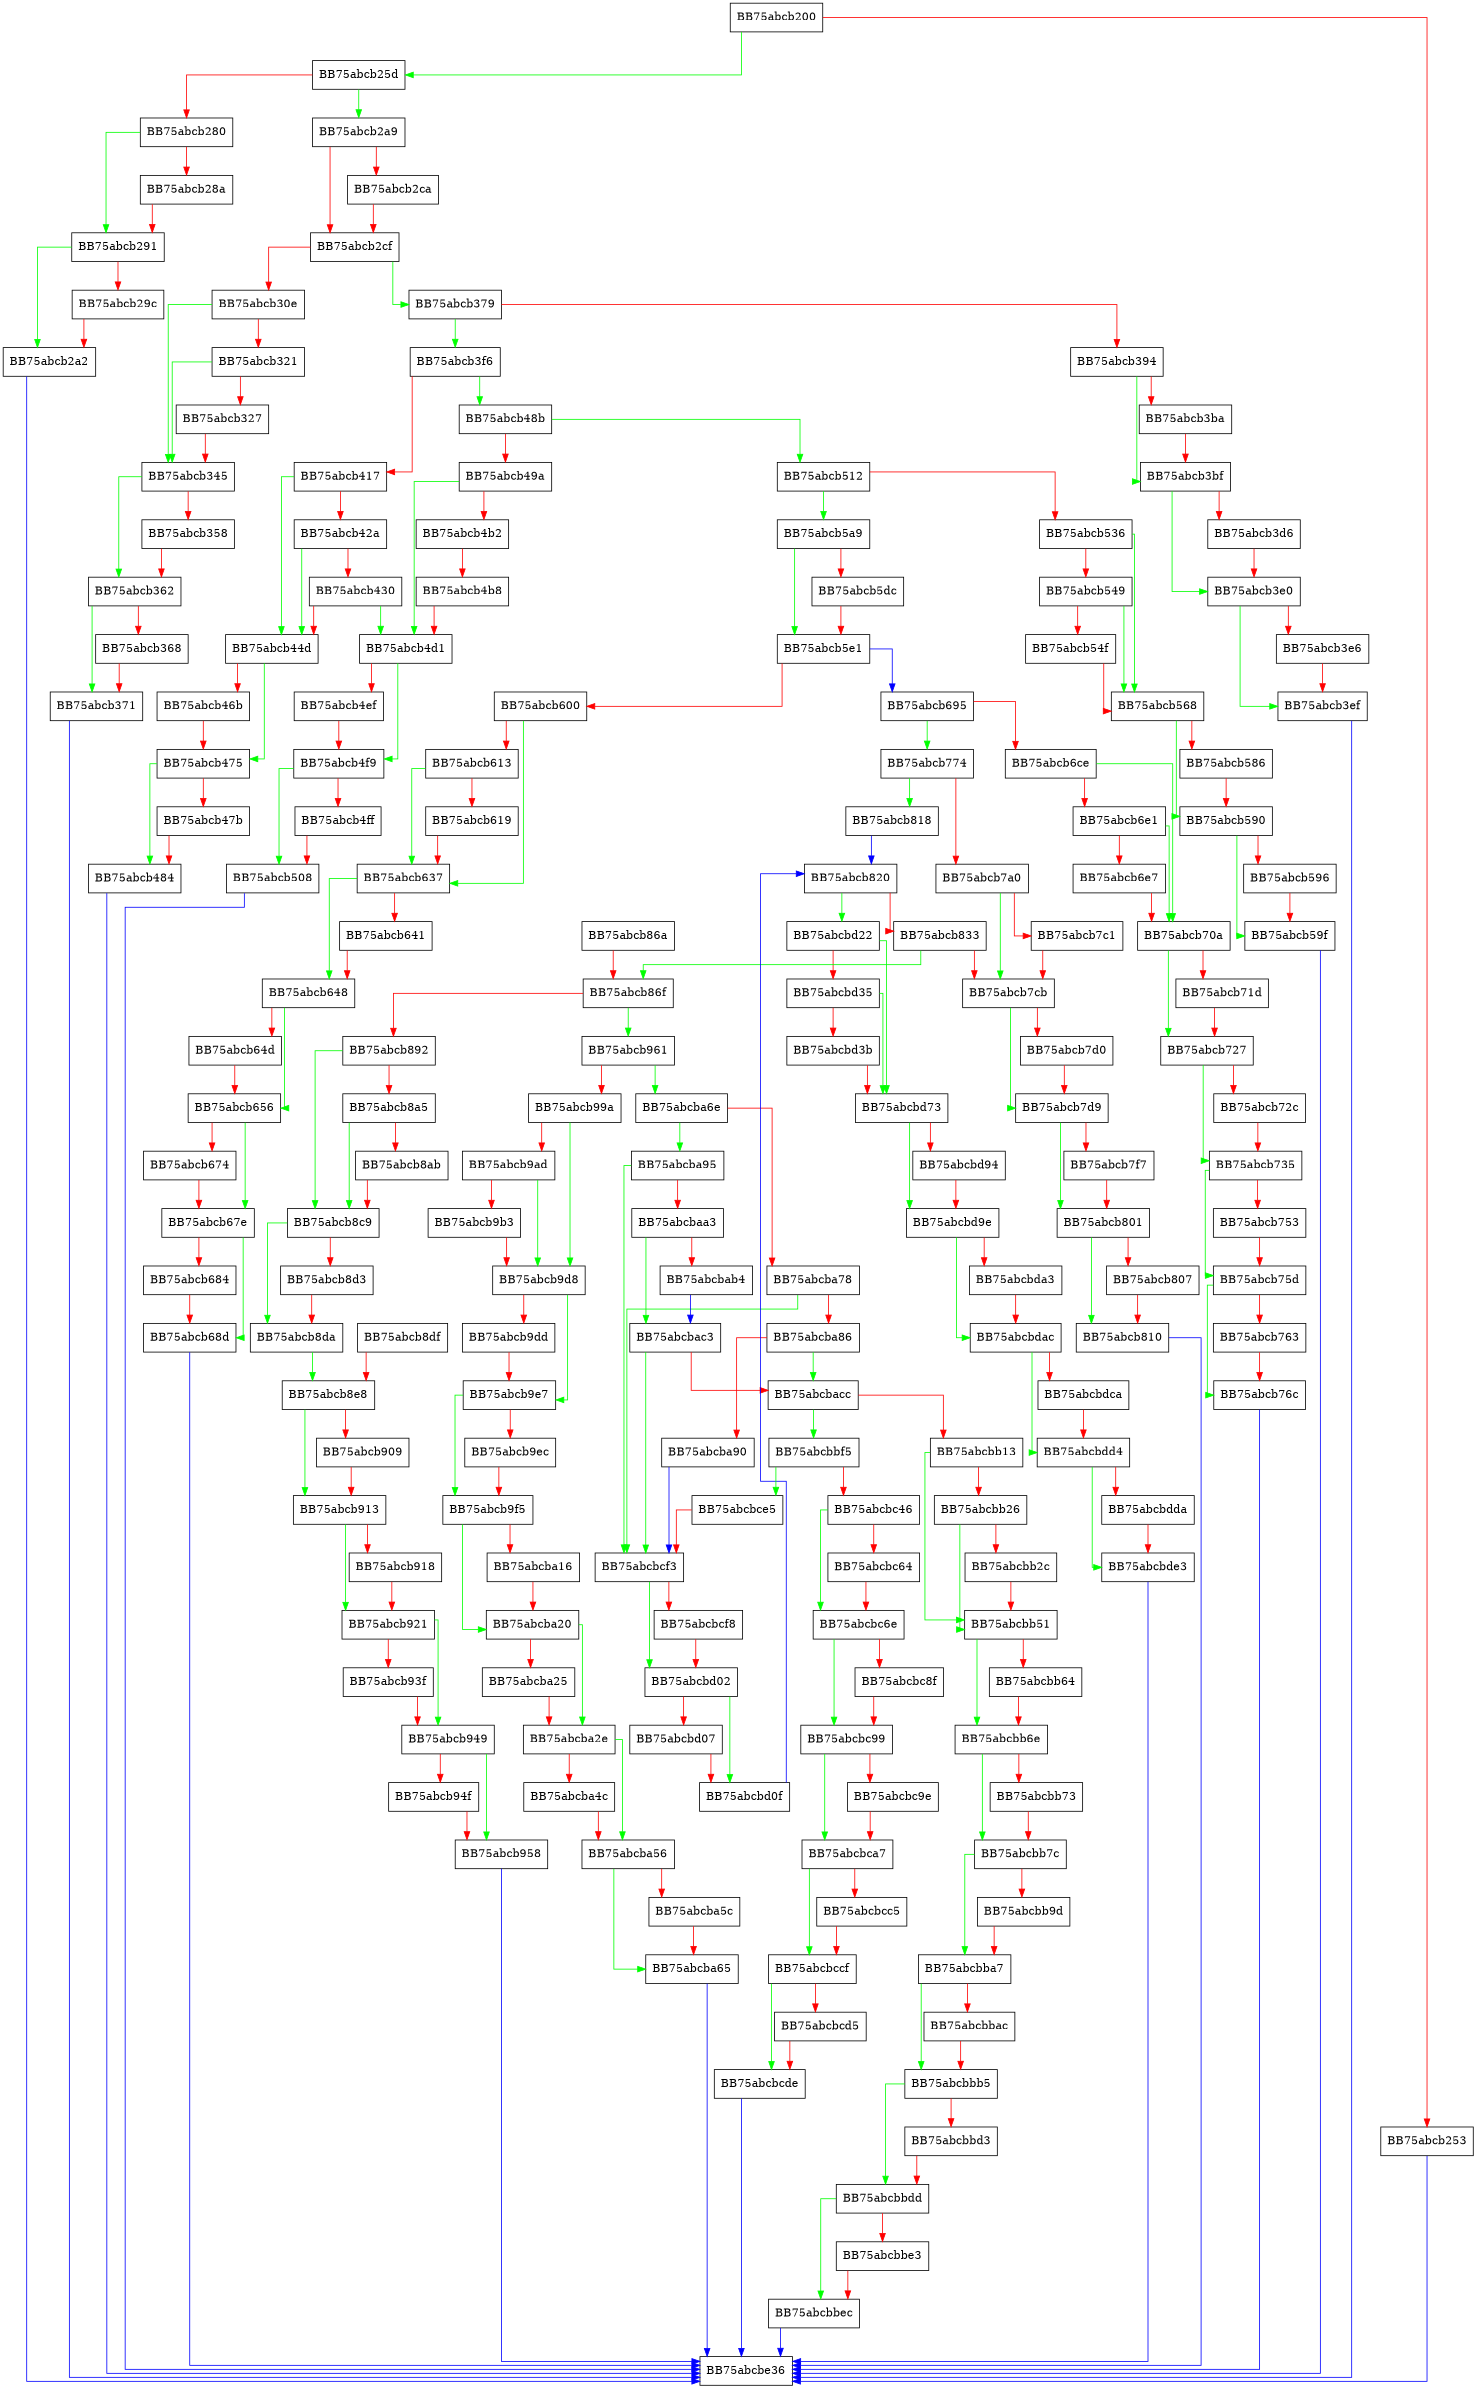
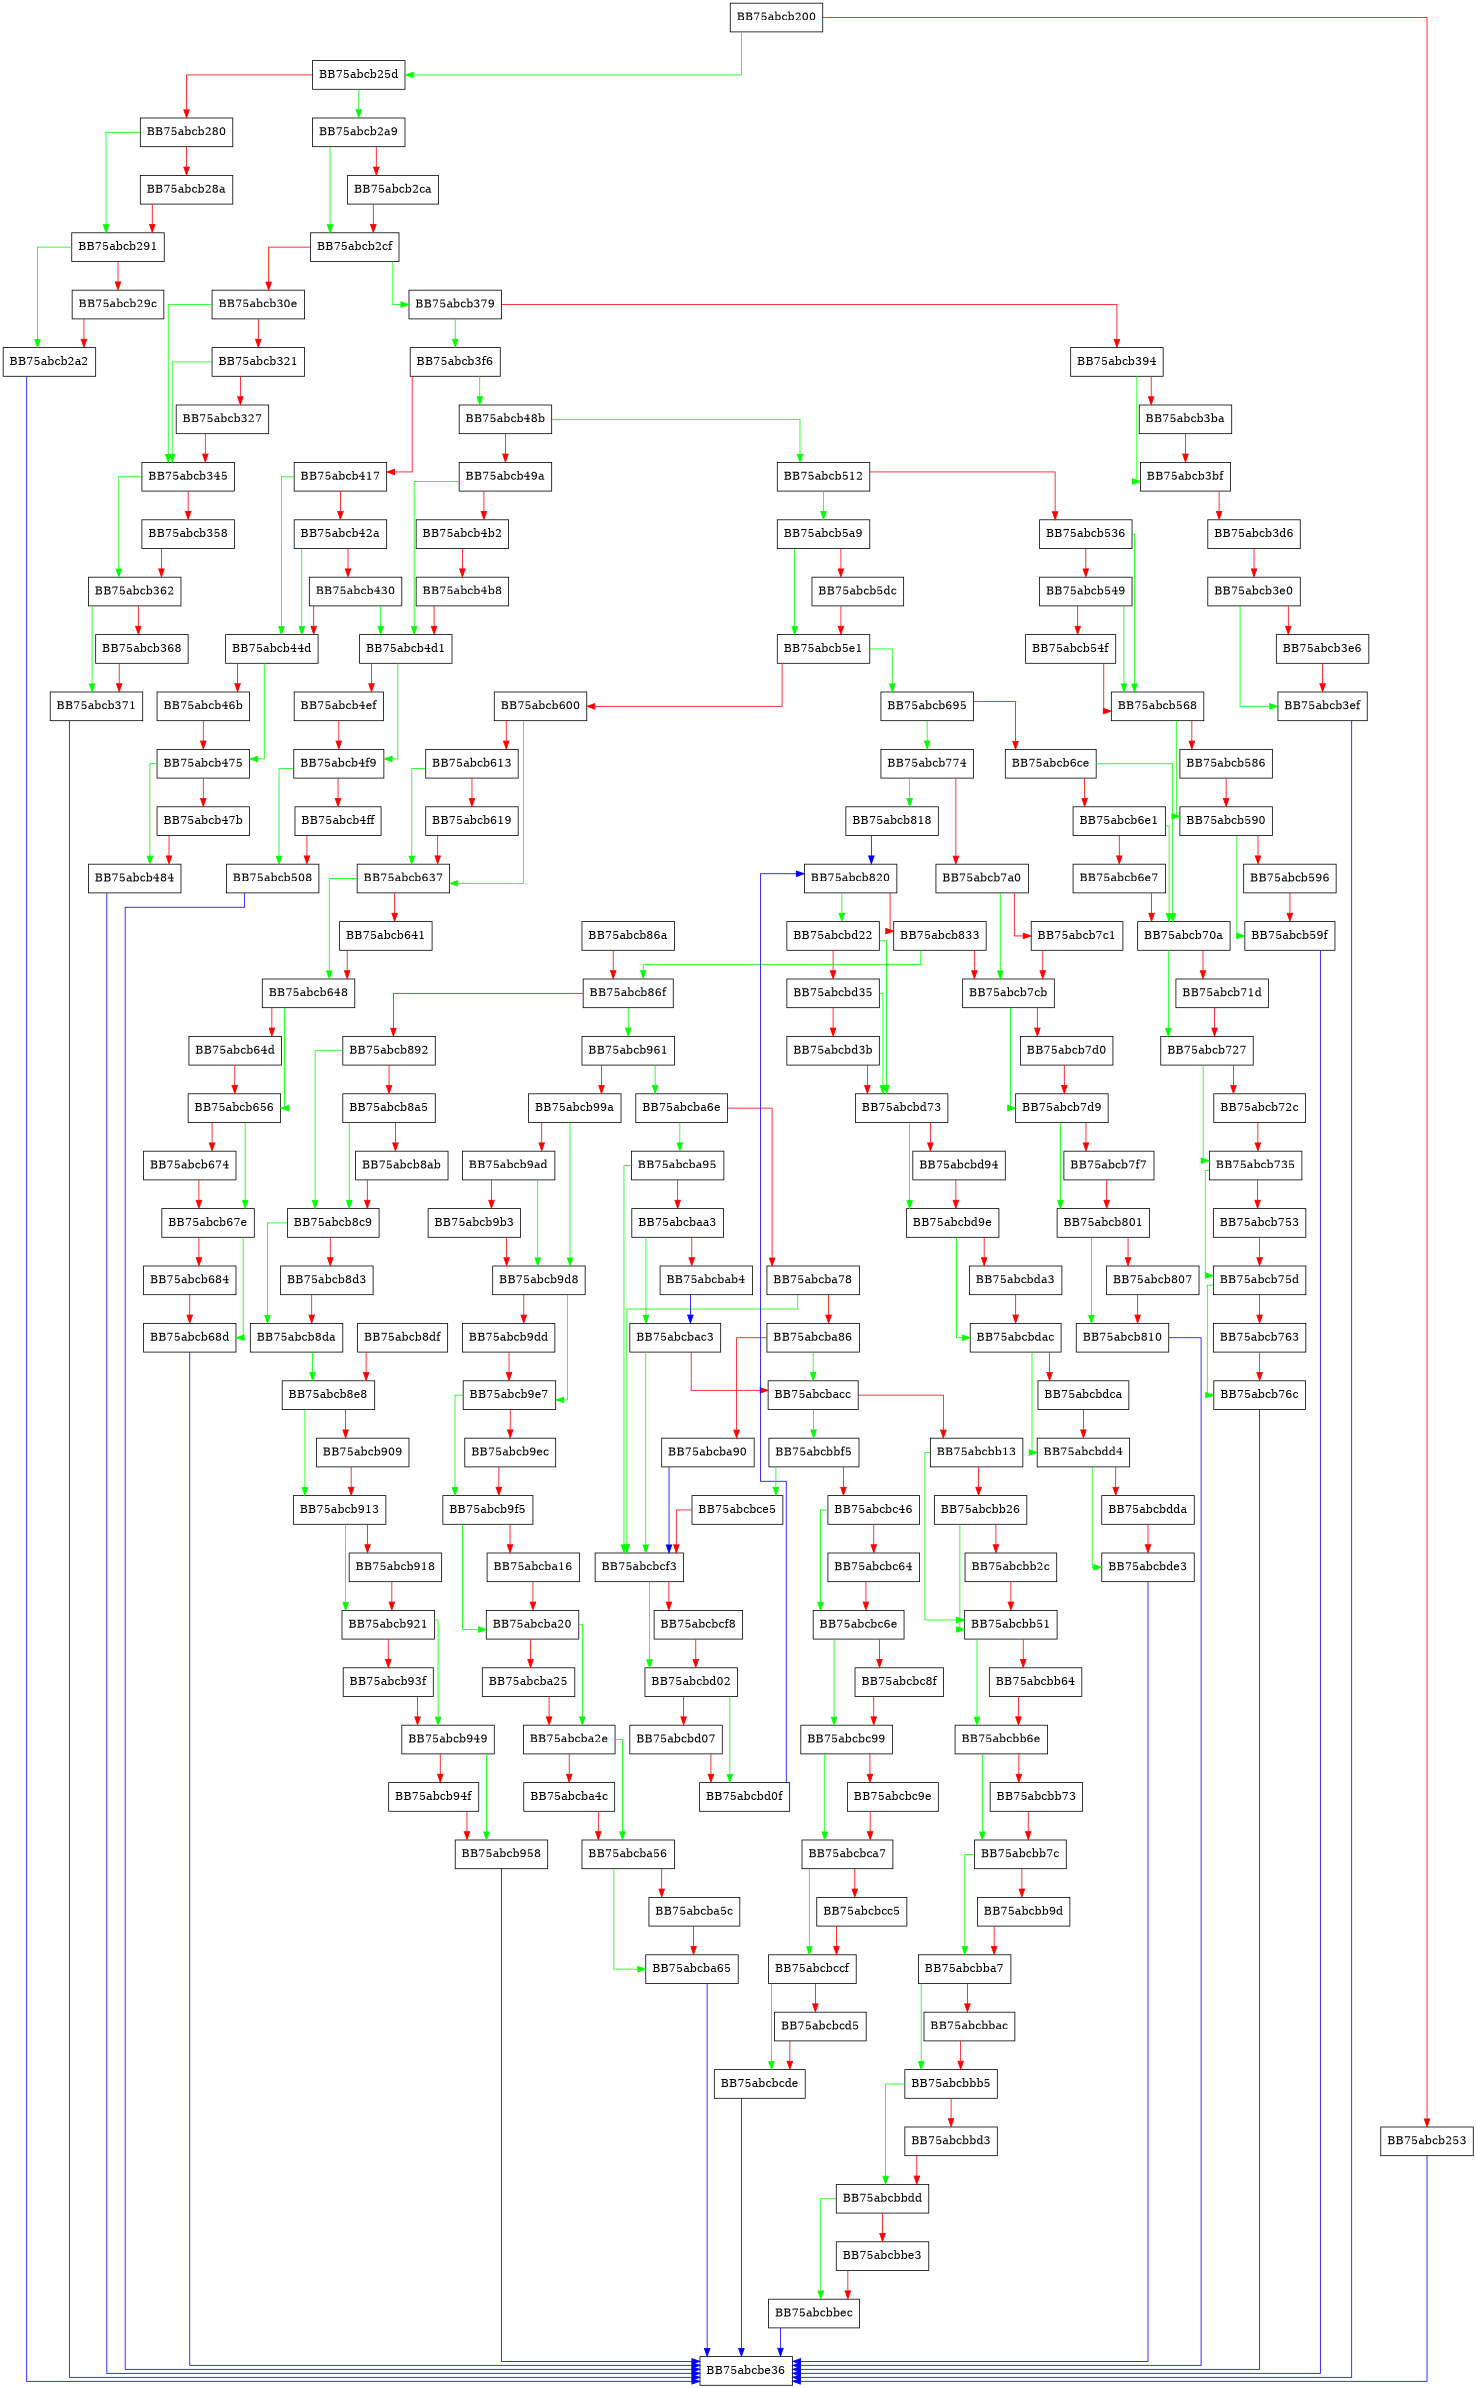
edge "BB75abcb2a9" -> "BB75abcb2cf": color red -> green
edge "BB75abcb3bf" -> "BB75abcb3e0": removed
edge "BB75abcb5e1" -> "BB75abcb695": color blue -> green
